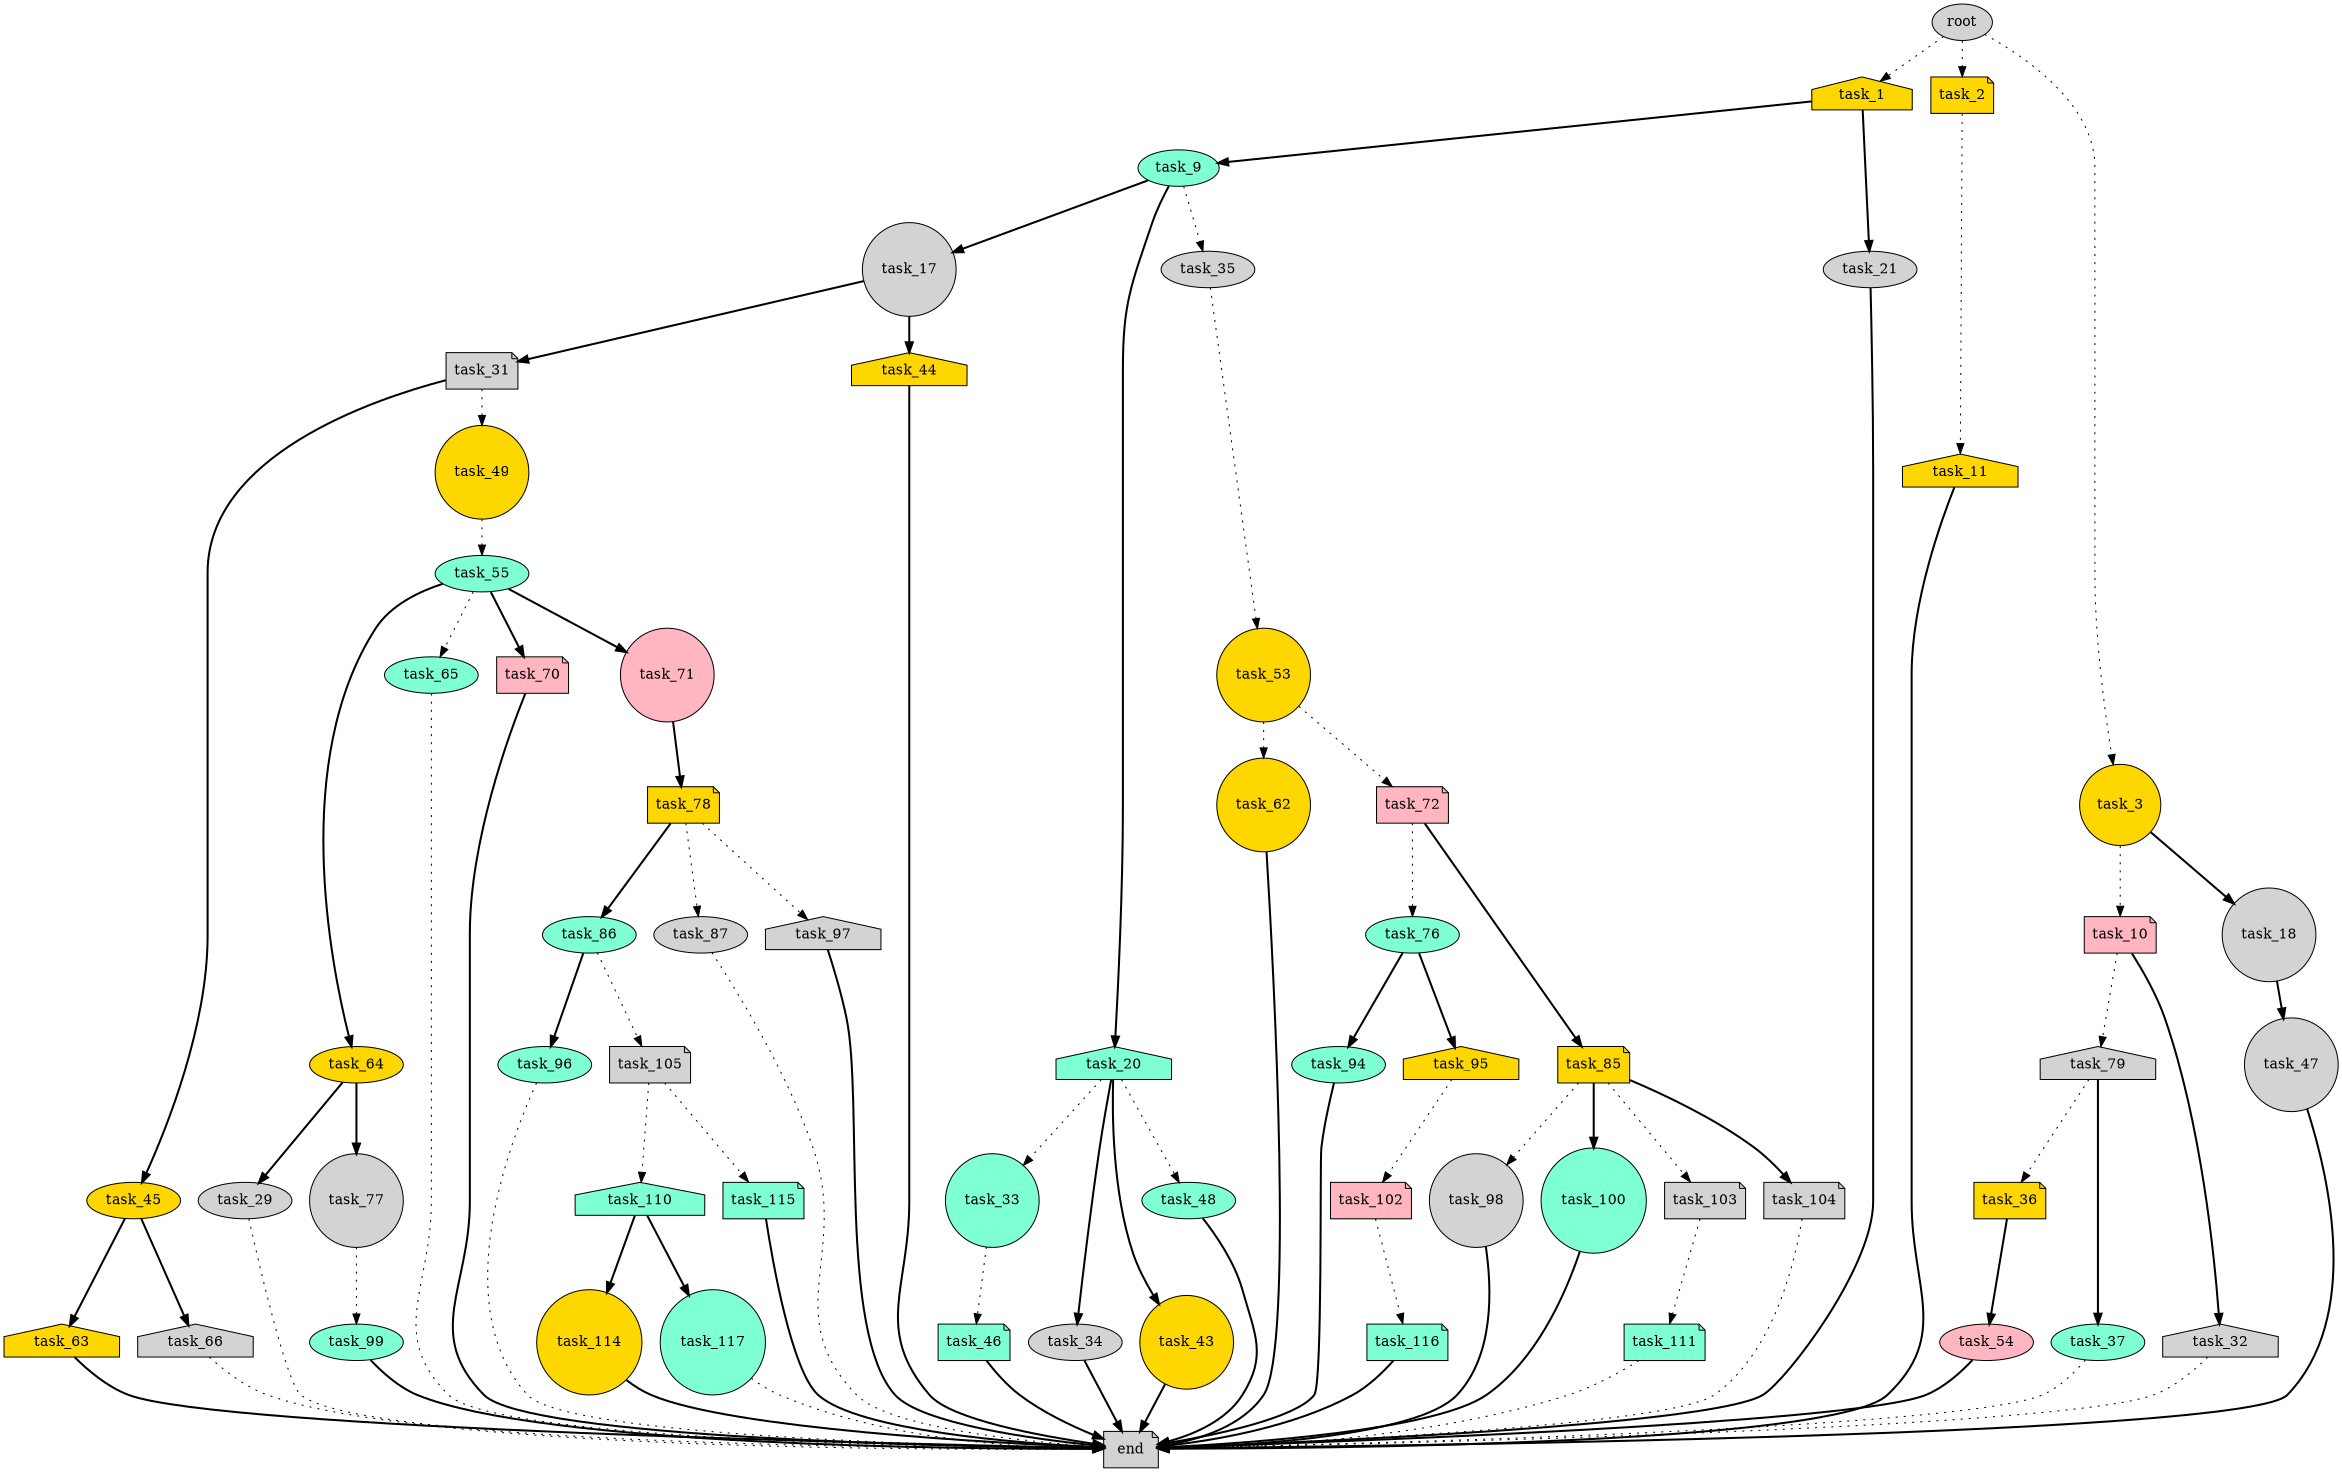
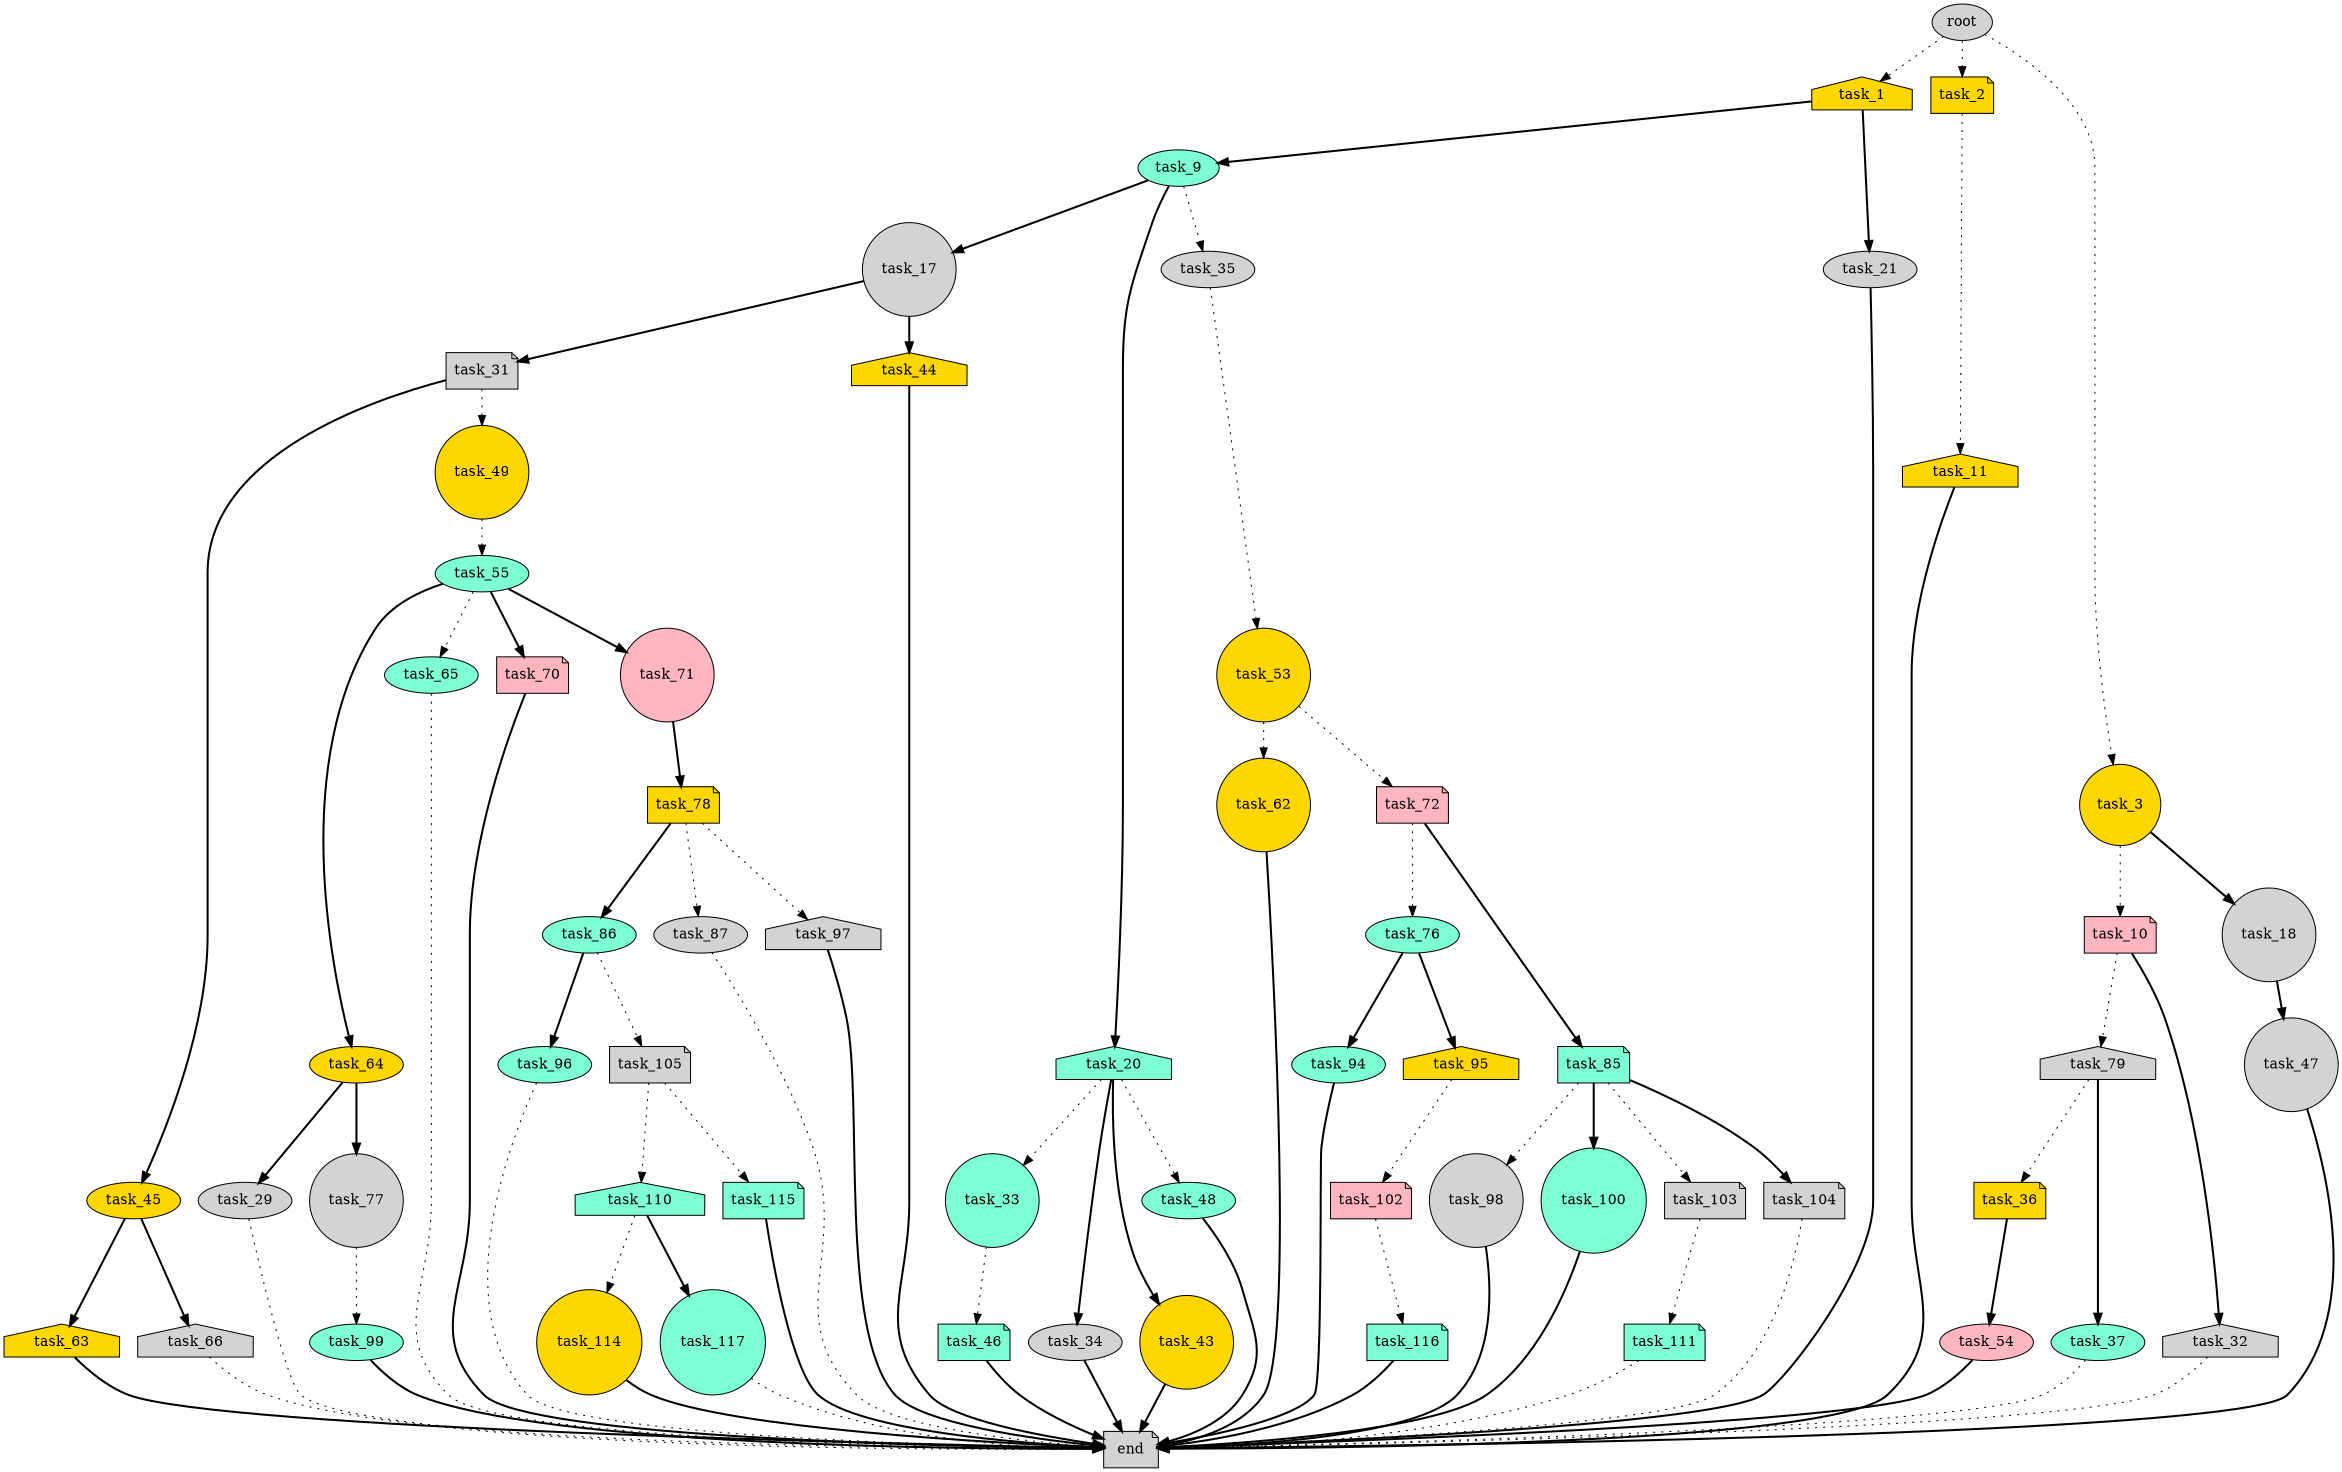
node "task_85": fillcolor gold -> aquamarine
edge "task_110" -> "task_114": style bold -> dotted
